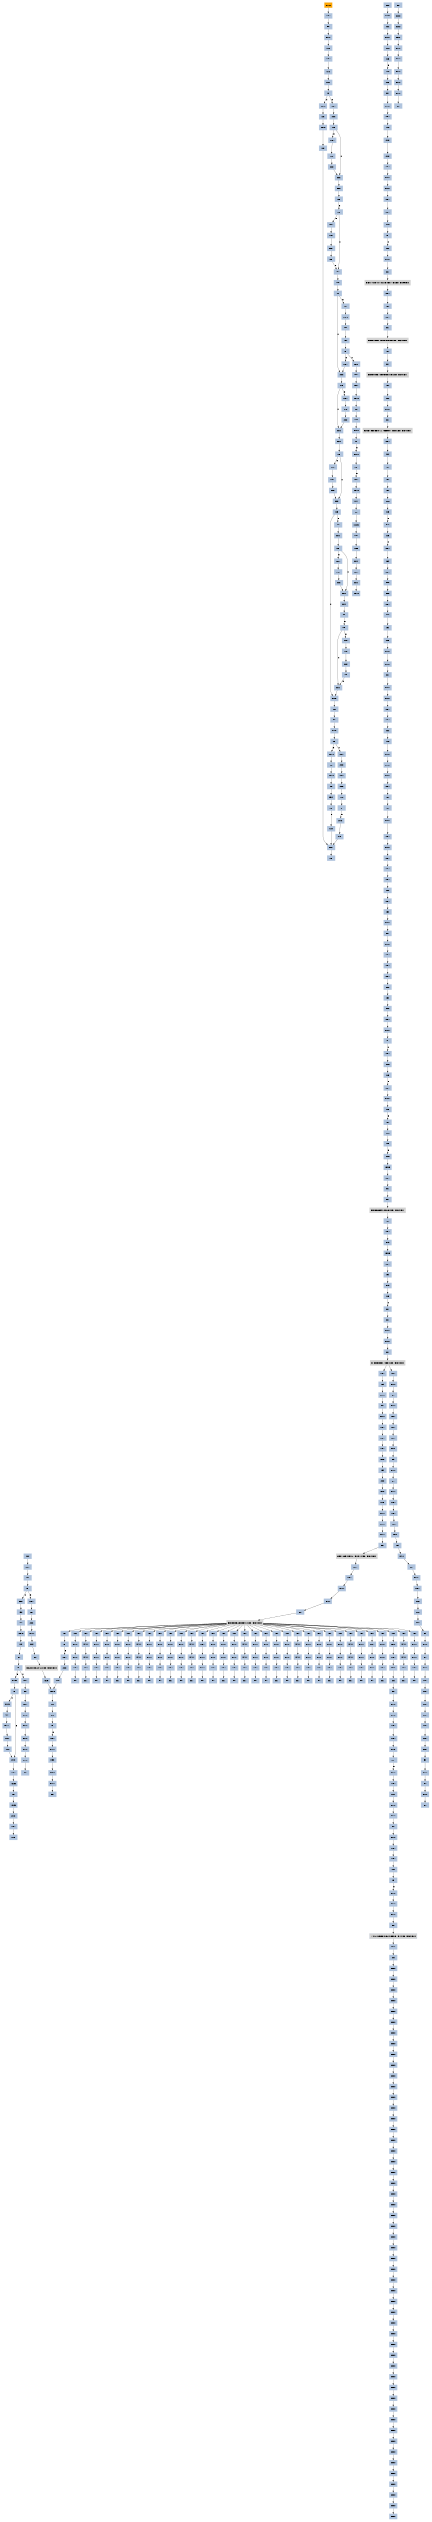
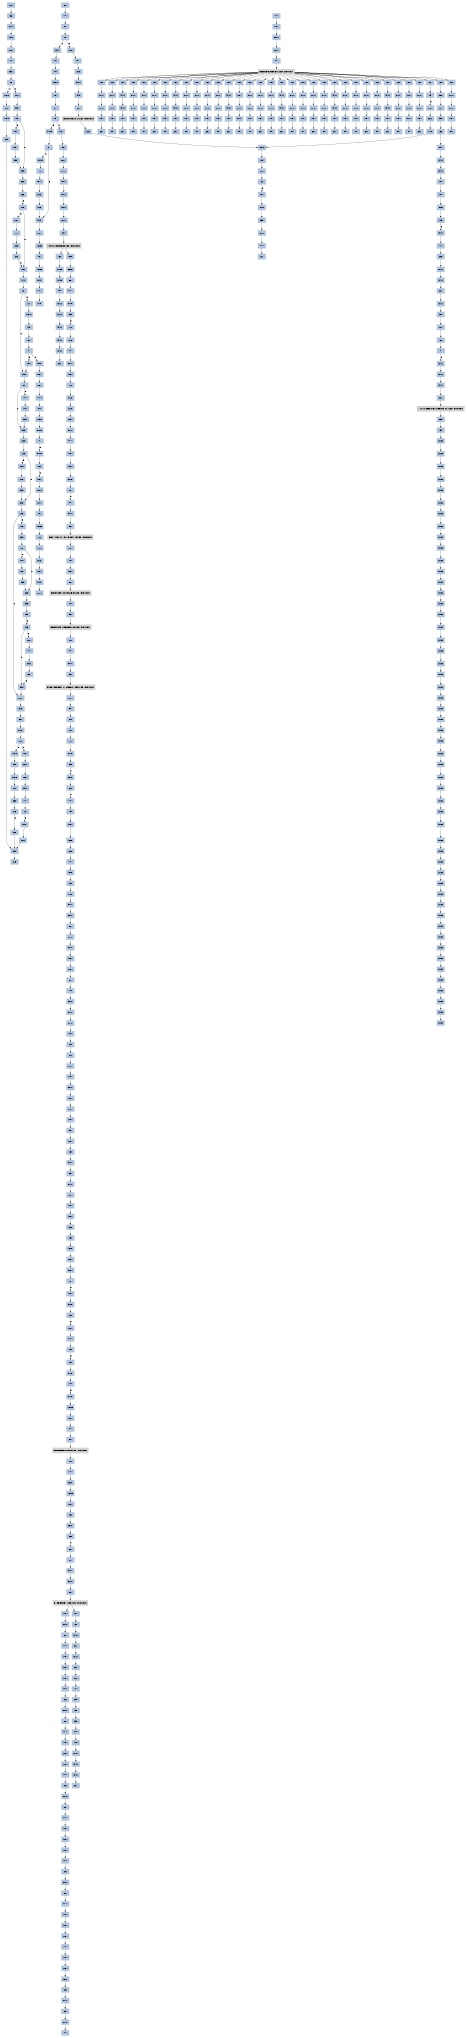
node "pusha": removed
node "VIRTUALPROTECT-KERNEL32-DLL": added
node "GETMODULEHANDLEW-KERNEL32-DLL": removed
